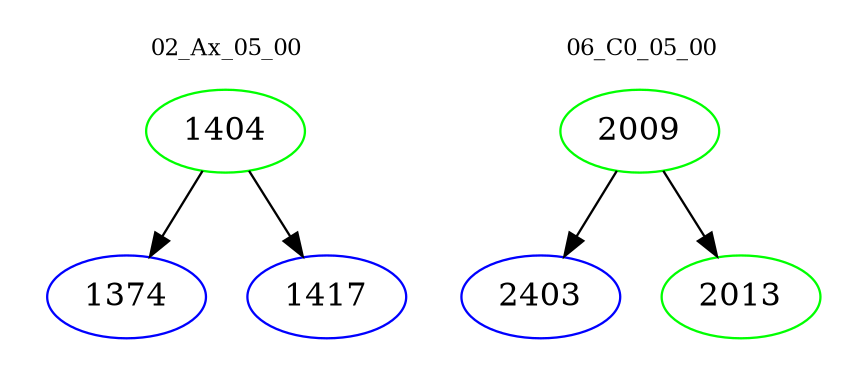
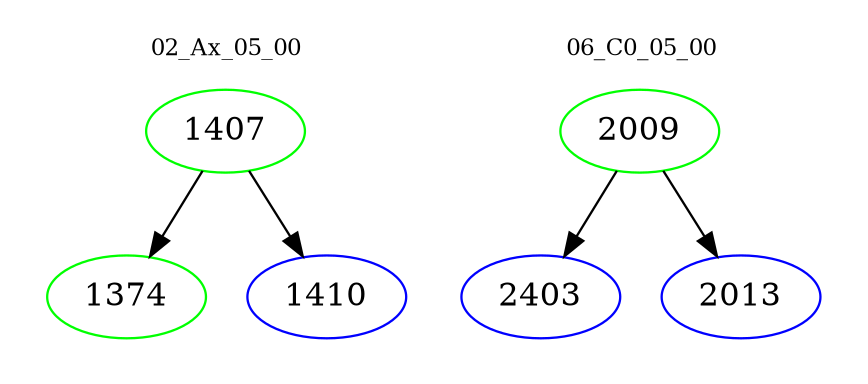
node "1404": label "1404" -> "1407"
node "1374": color blue -> green
node "1417": label "1417" -> "1410"
node "2013": color green -> blue
